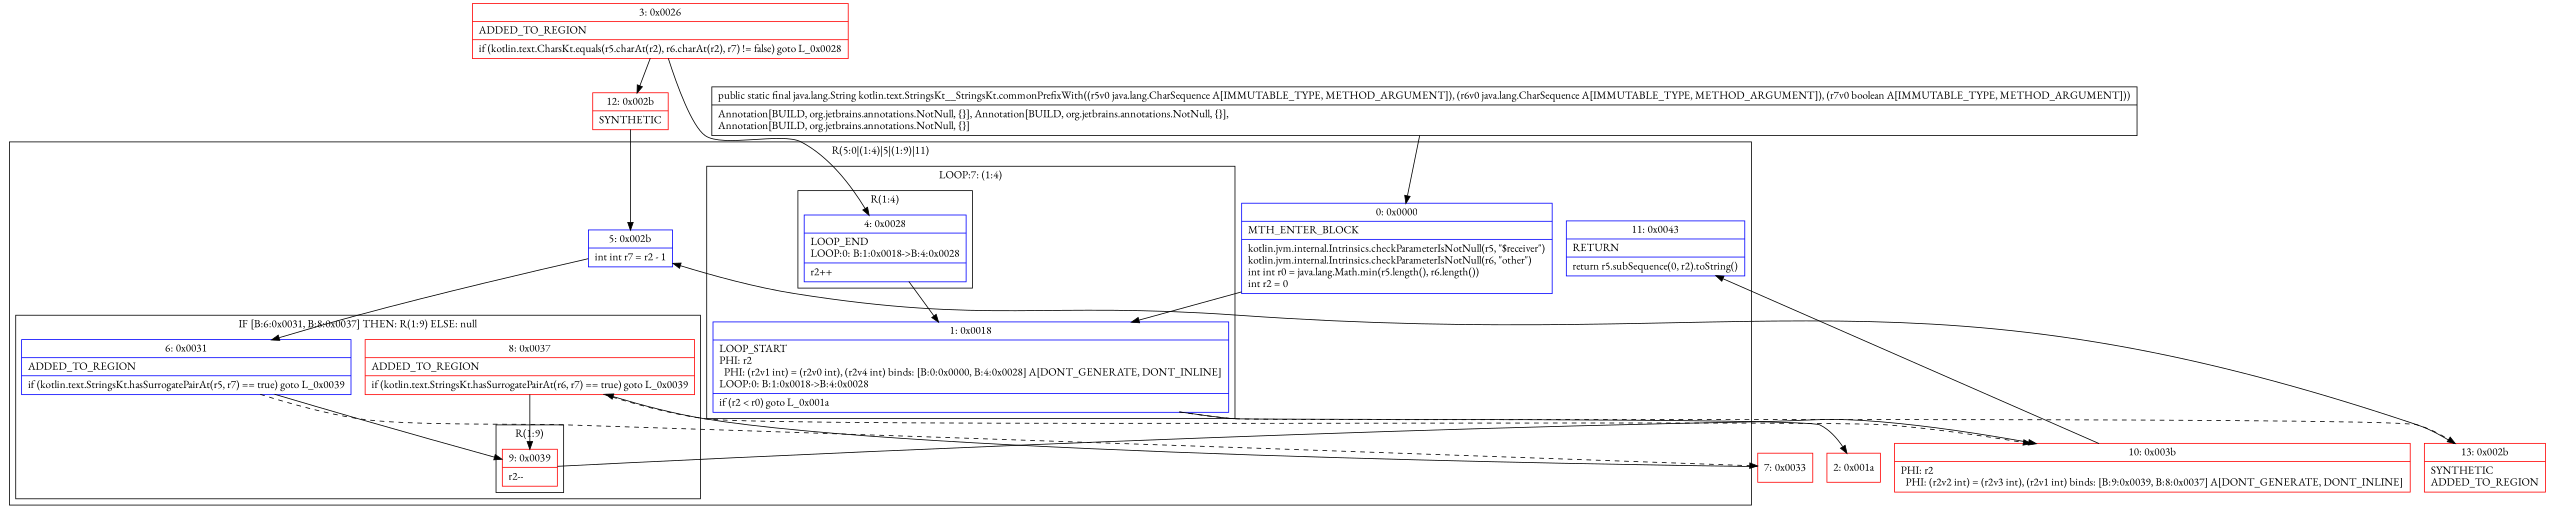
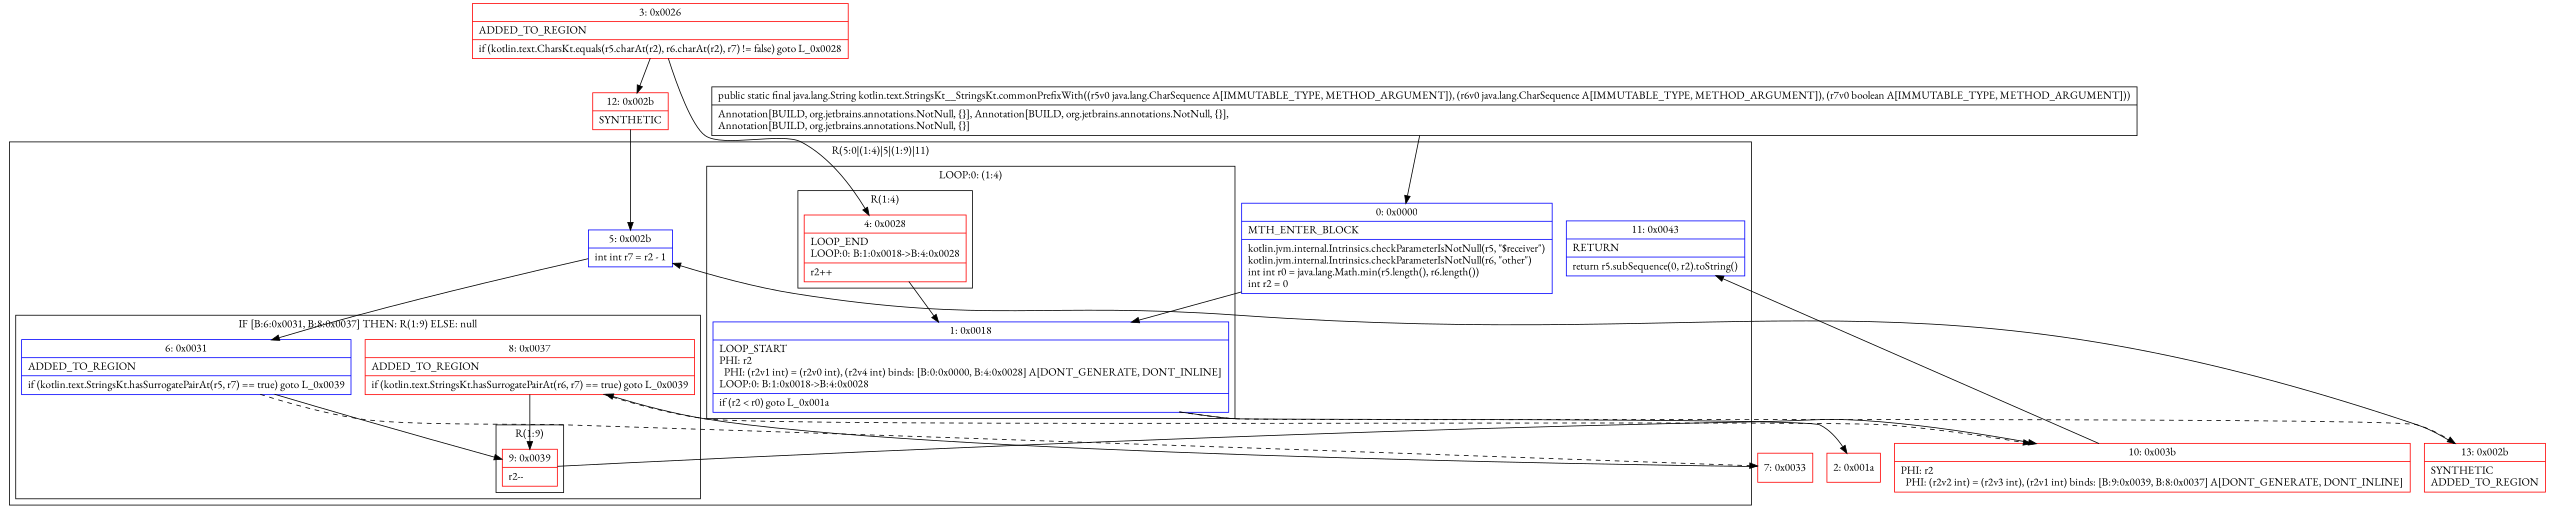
cluster "LOOP:7: (1:4)": label "LOOP:7: (1:4)" -> "LOOP:0: (1:4)"
node "4: 0x0028": color blue -> red
